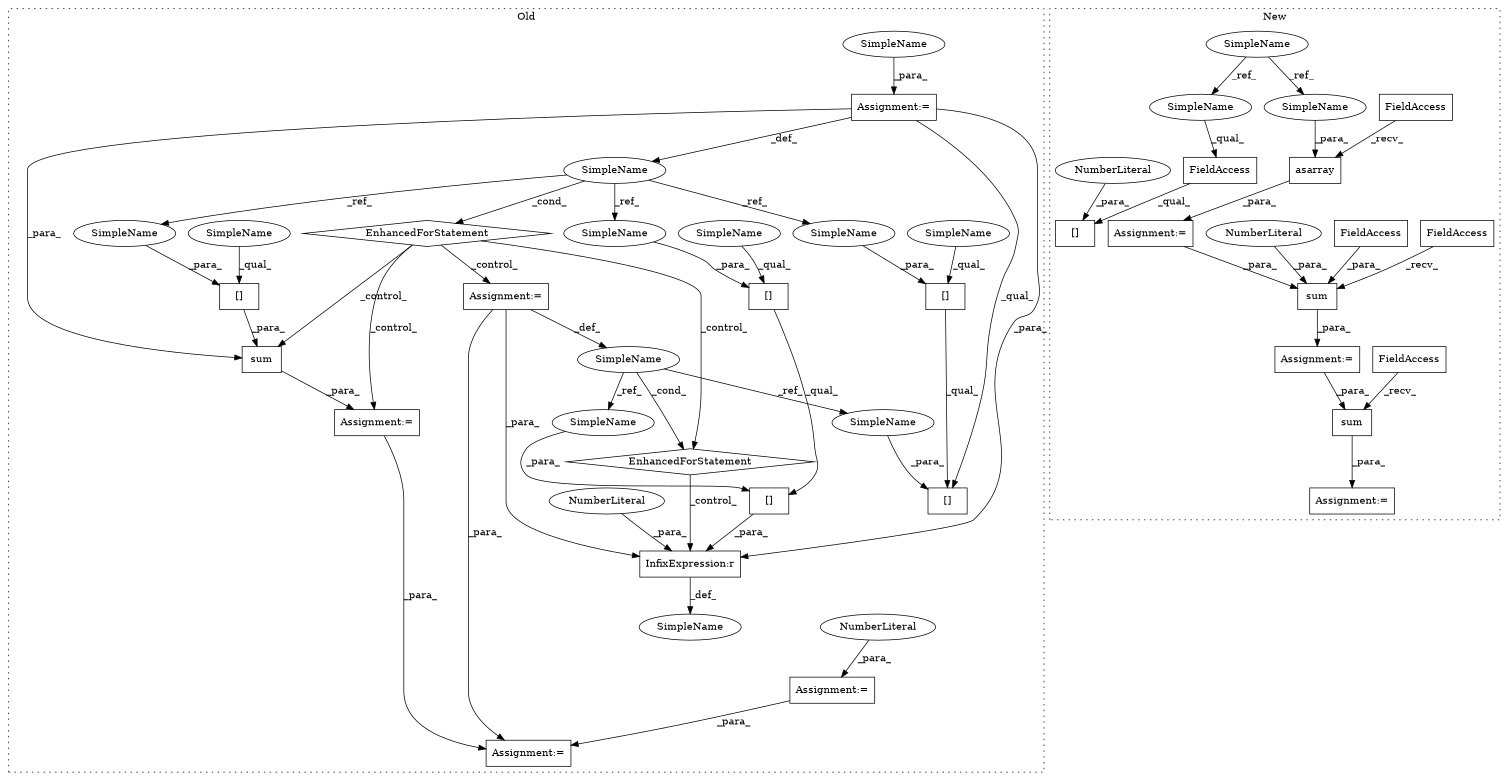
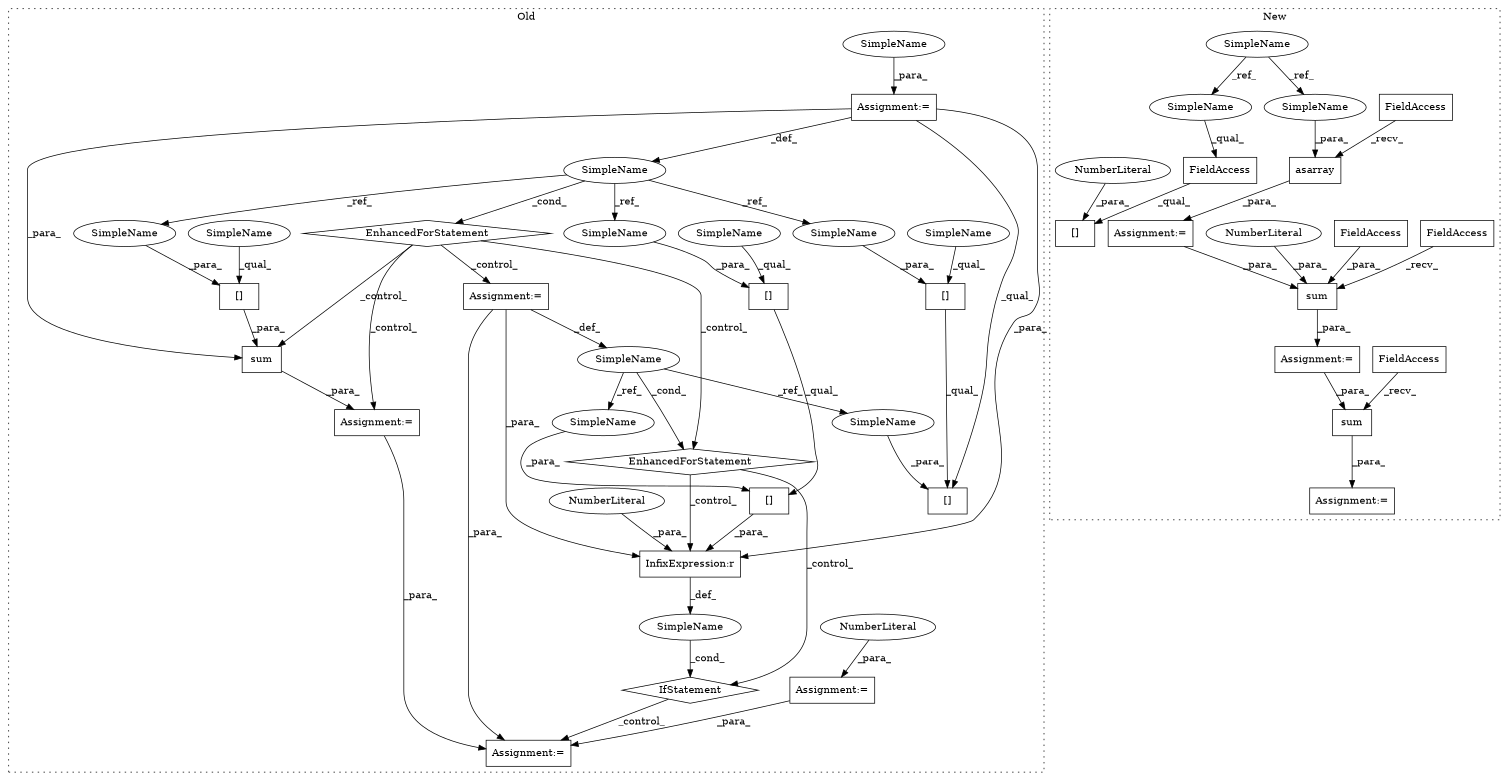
node "IfStatement": added
